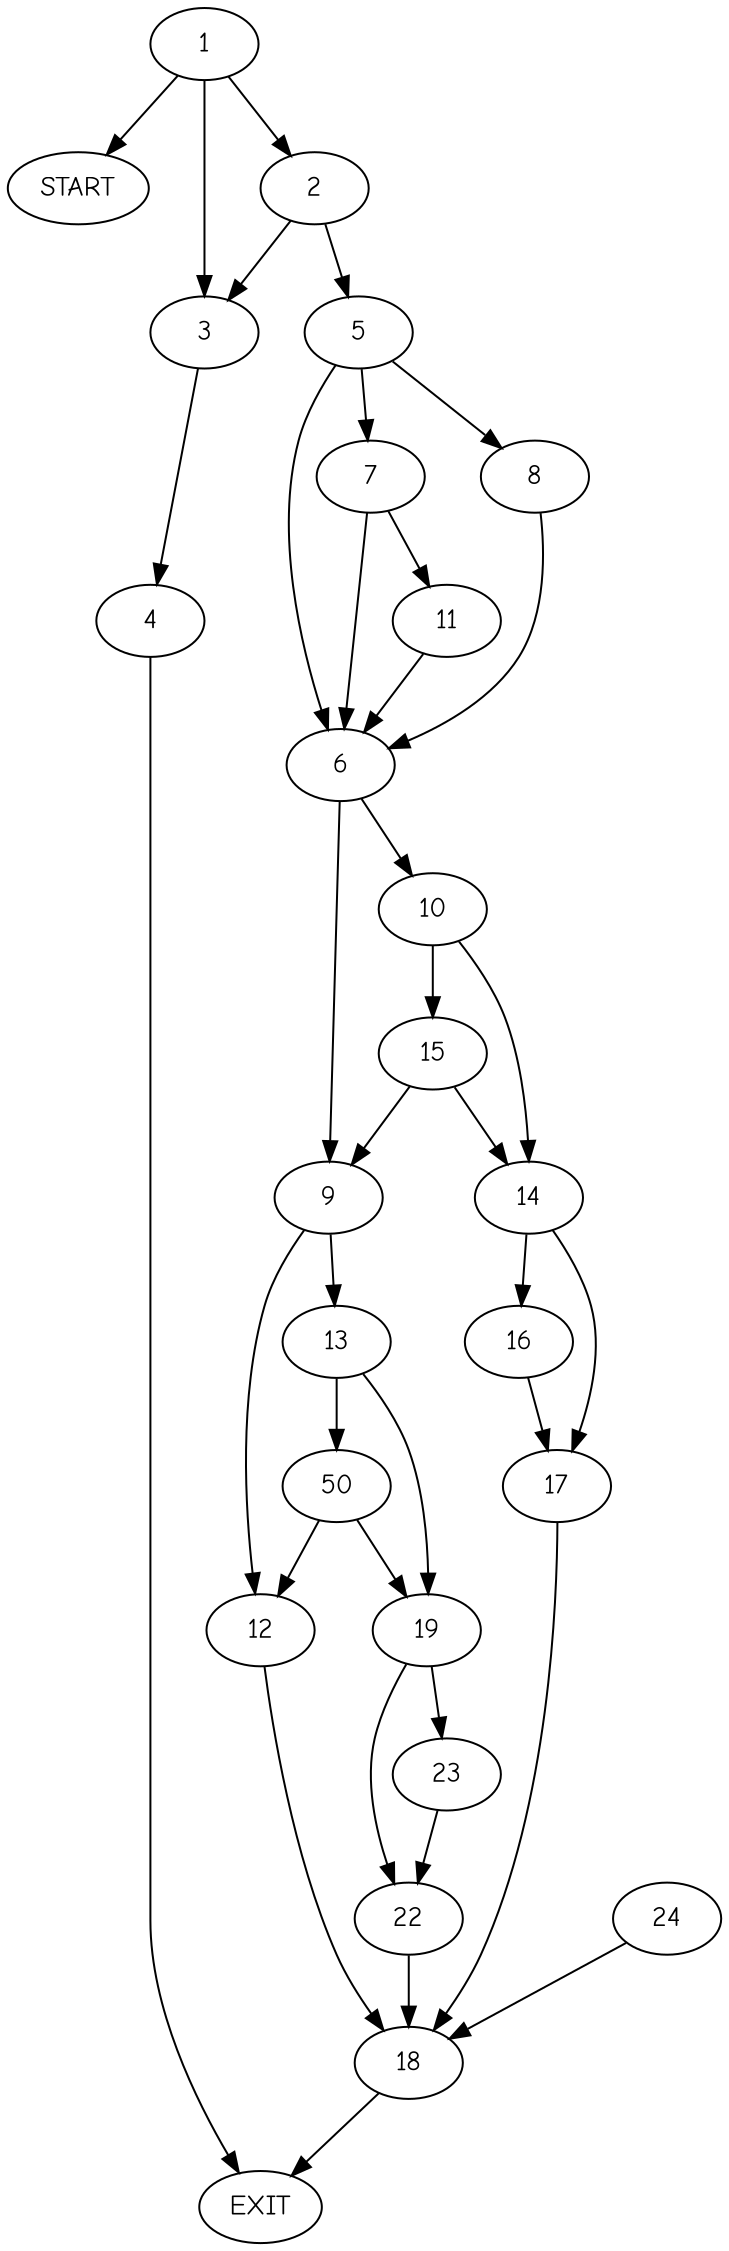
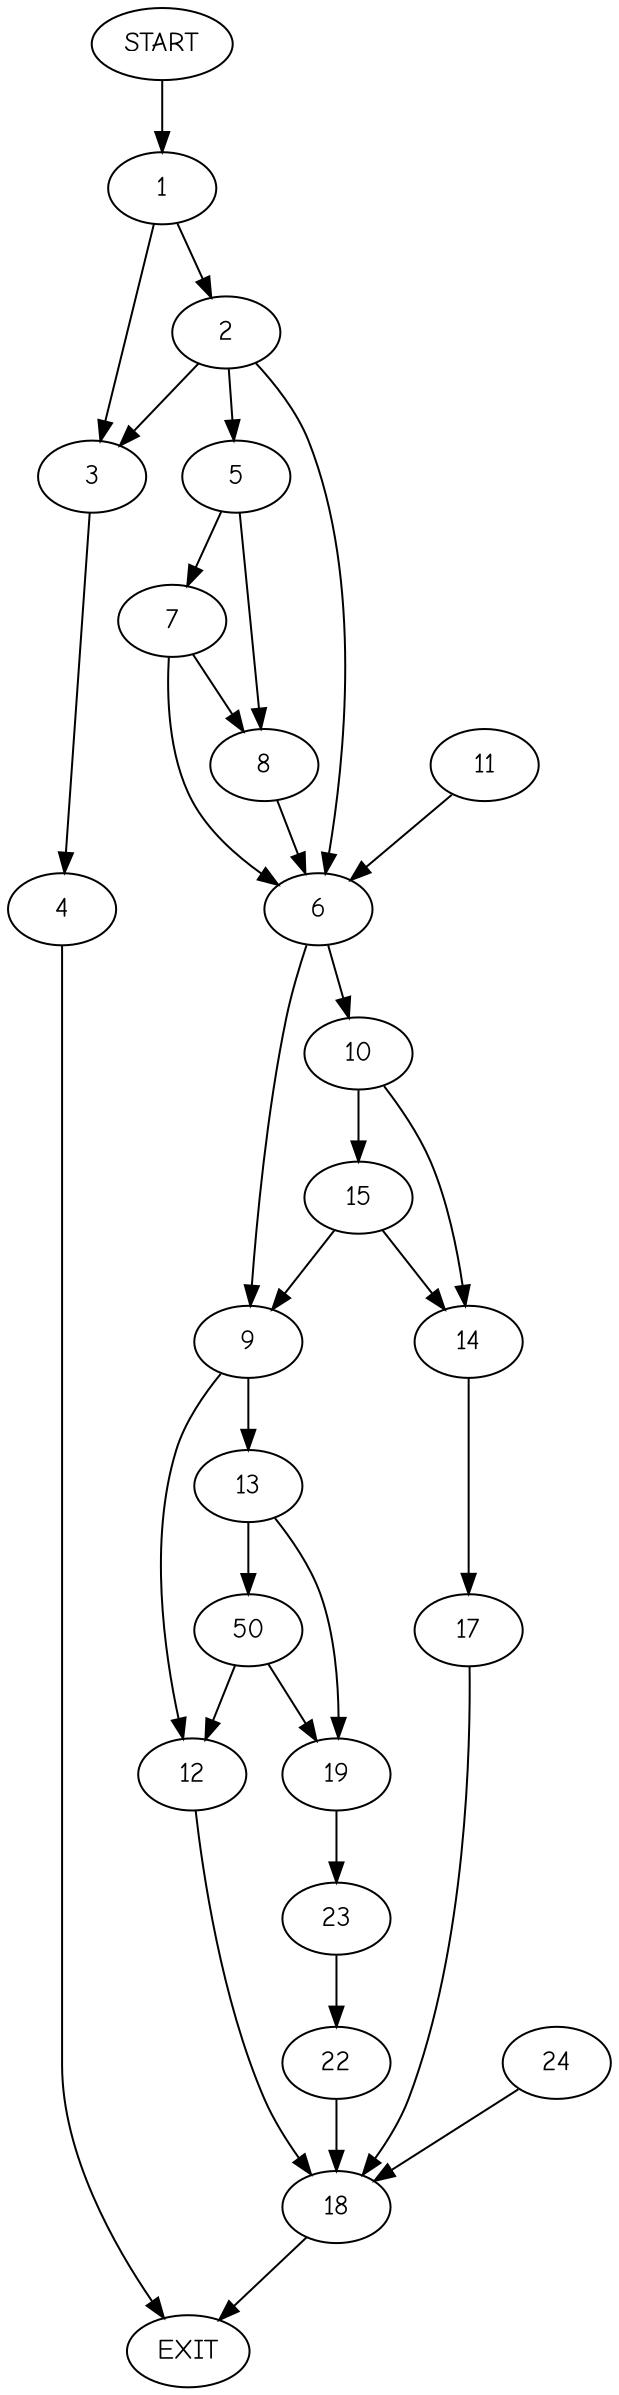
edge "1" -> "START": reversed
edge "5" -> "6": now "2" -> "6"
edge "7" -> "11": now "7" -> "8"
node "16": removed
edge "19" -> "22": removed
